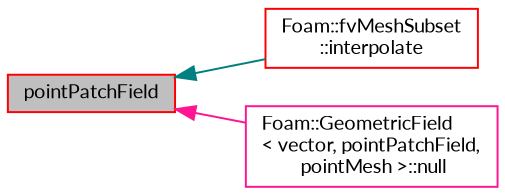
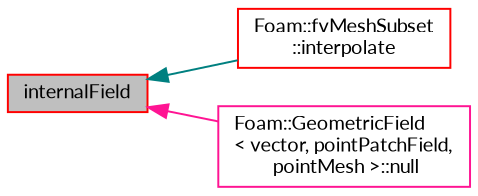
node "pointPatchField": label "pointPatchField" -> "internalField"
